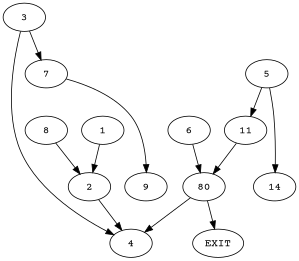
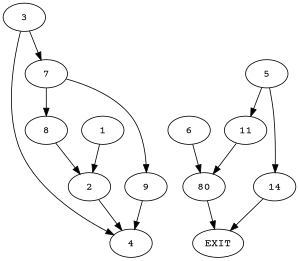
edge "7" -> "8": added
edge "14" -> "EXIT": added
edge "80" -> "4": now "9" -> "4"
